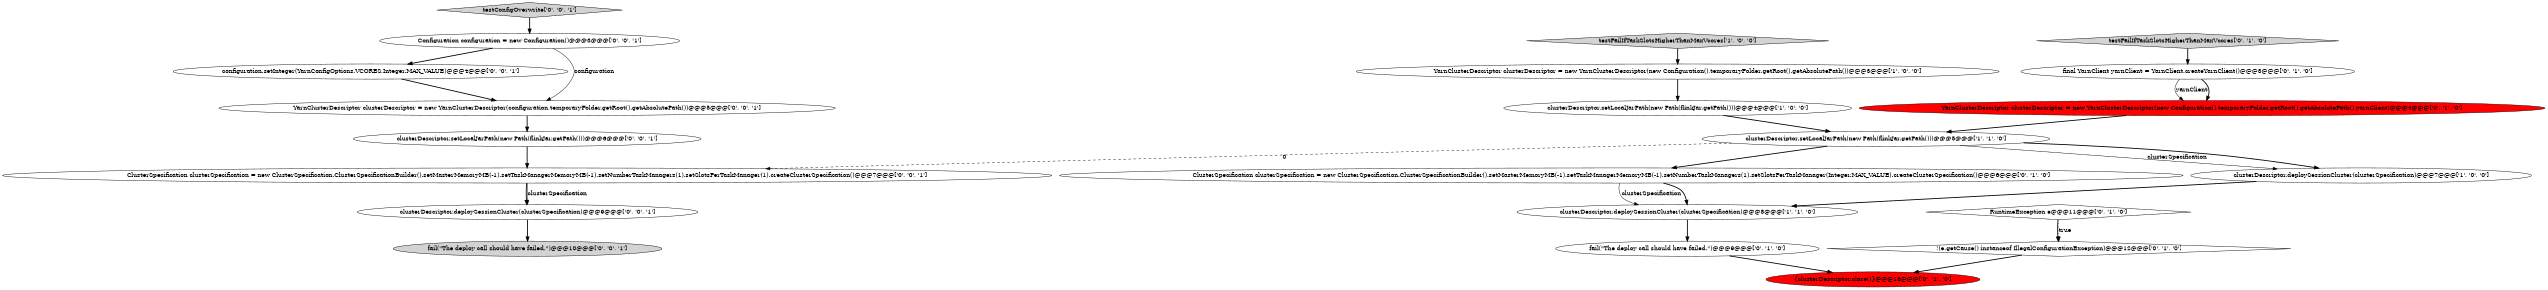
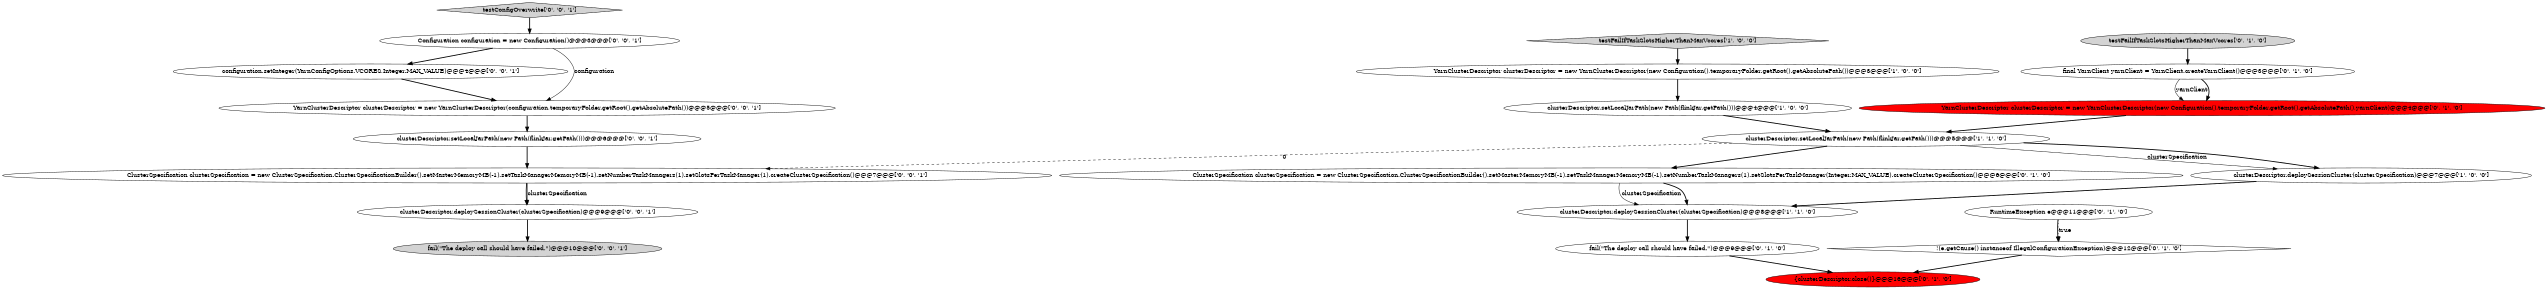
node "testFailIfTaskSlotsHigherThanMaxVcores['0', '1', '0']": shape diamond -> ellipse
node "RuntimeException e@@@11@@@['0', '1', '0']": shape diamond -> ellipse
